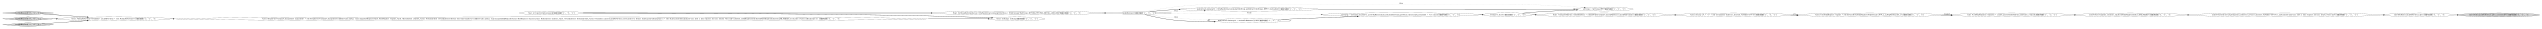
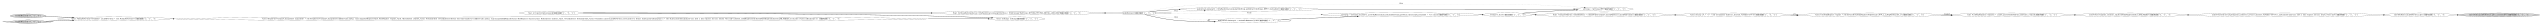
node "testBadRequest['0', '1', '0']": shape diamond -> ellipse
node "testBadRequest['1', '0', '0']": removed
